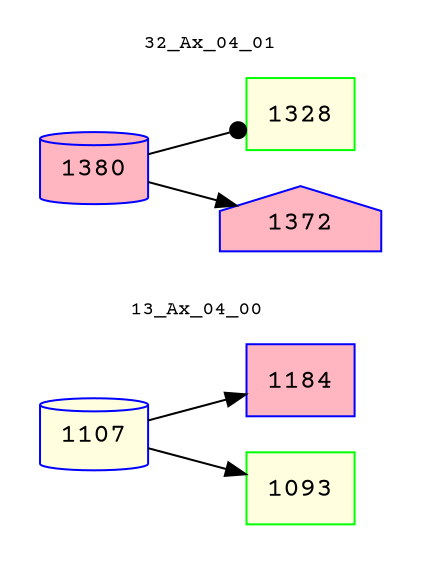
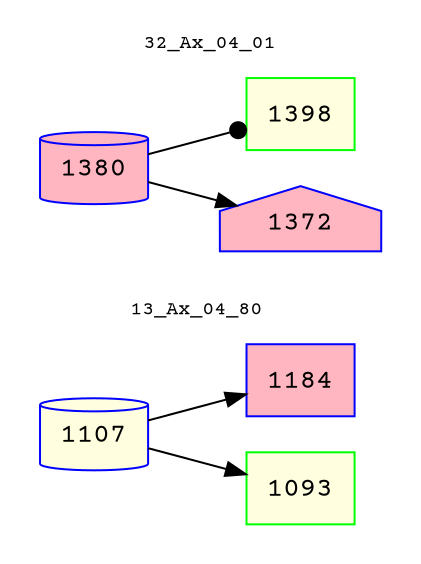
node "1328": label "1328" -> "1398"
cluster "13_Ax_04_00": label "13_Ax_04_00" -> "13_Ax_04_80"
